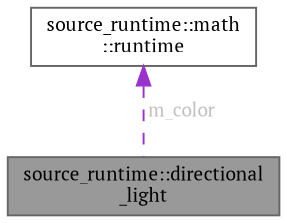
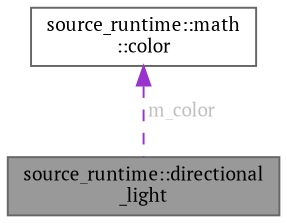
node "source_runtime::math ::runtime": label "source_runtime::math ::runtime" -> "source_runtime::math ::color"
